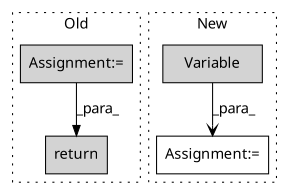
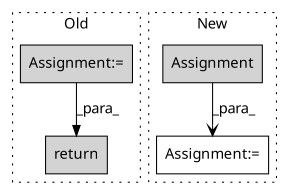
node "Variable": label "Variable" -> "Assignment"
